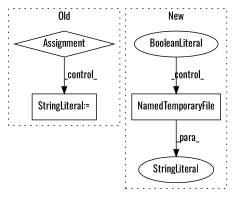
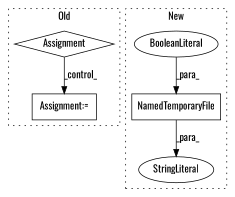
edge "BooleanLiteral" -> "NamedTemporaryFile": label "_control_" -> "_para_"
node "StringLiteral:=": label "StringLiteral:=" -> "Assignment:="
